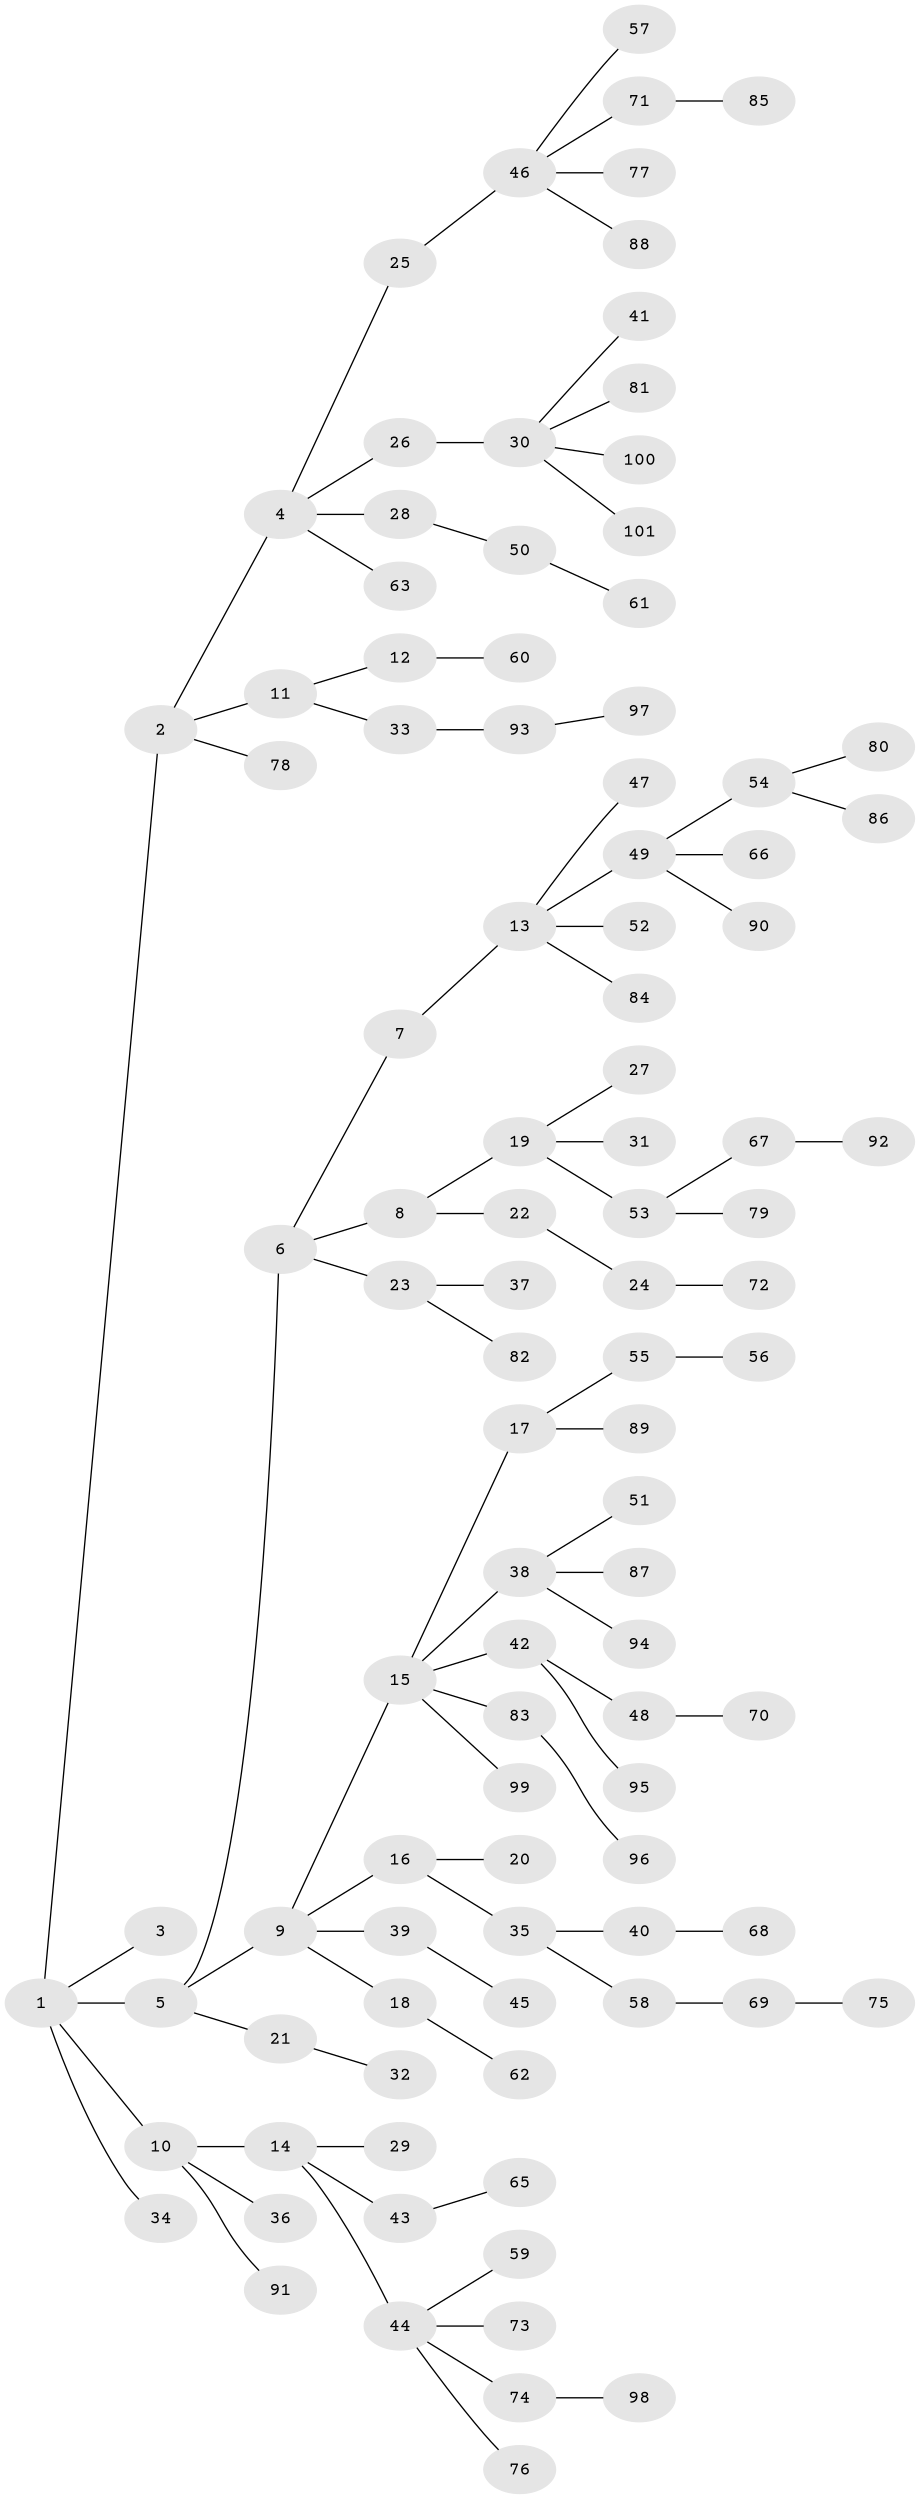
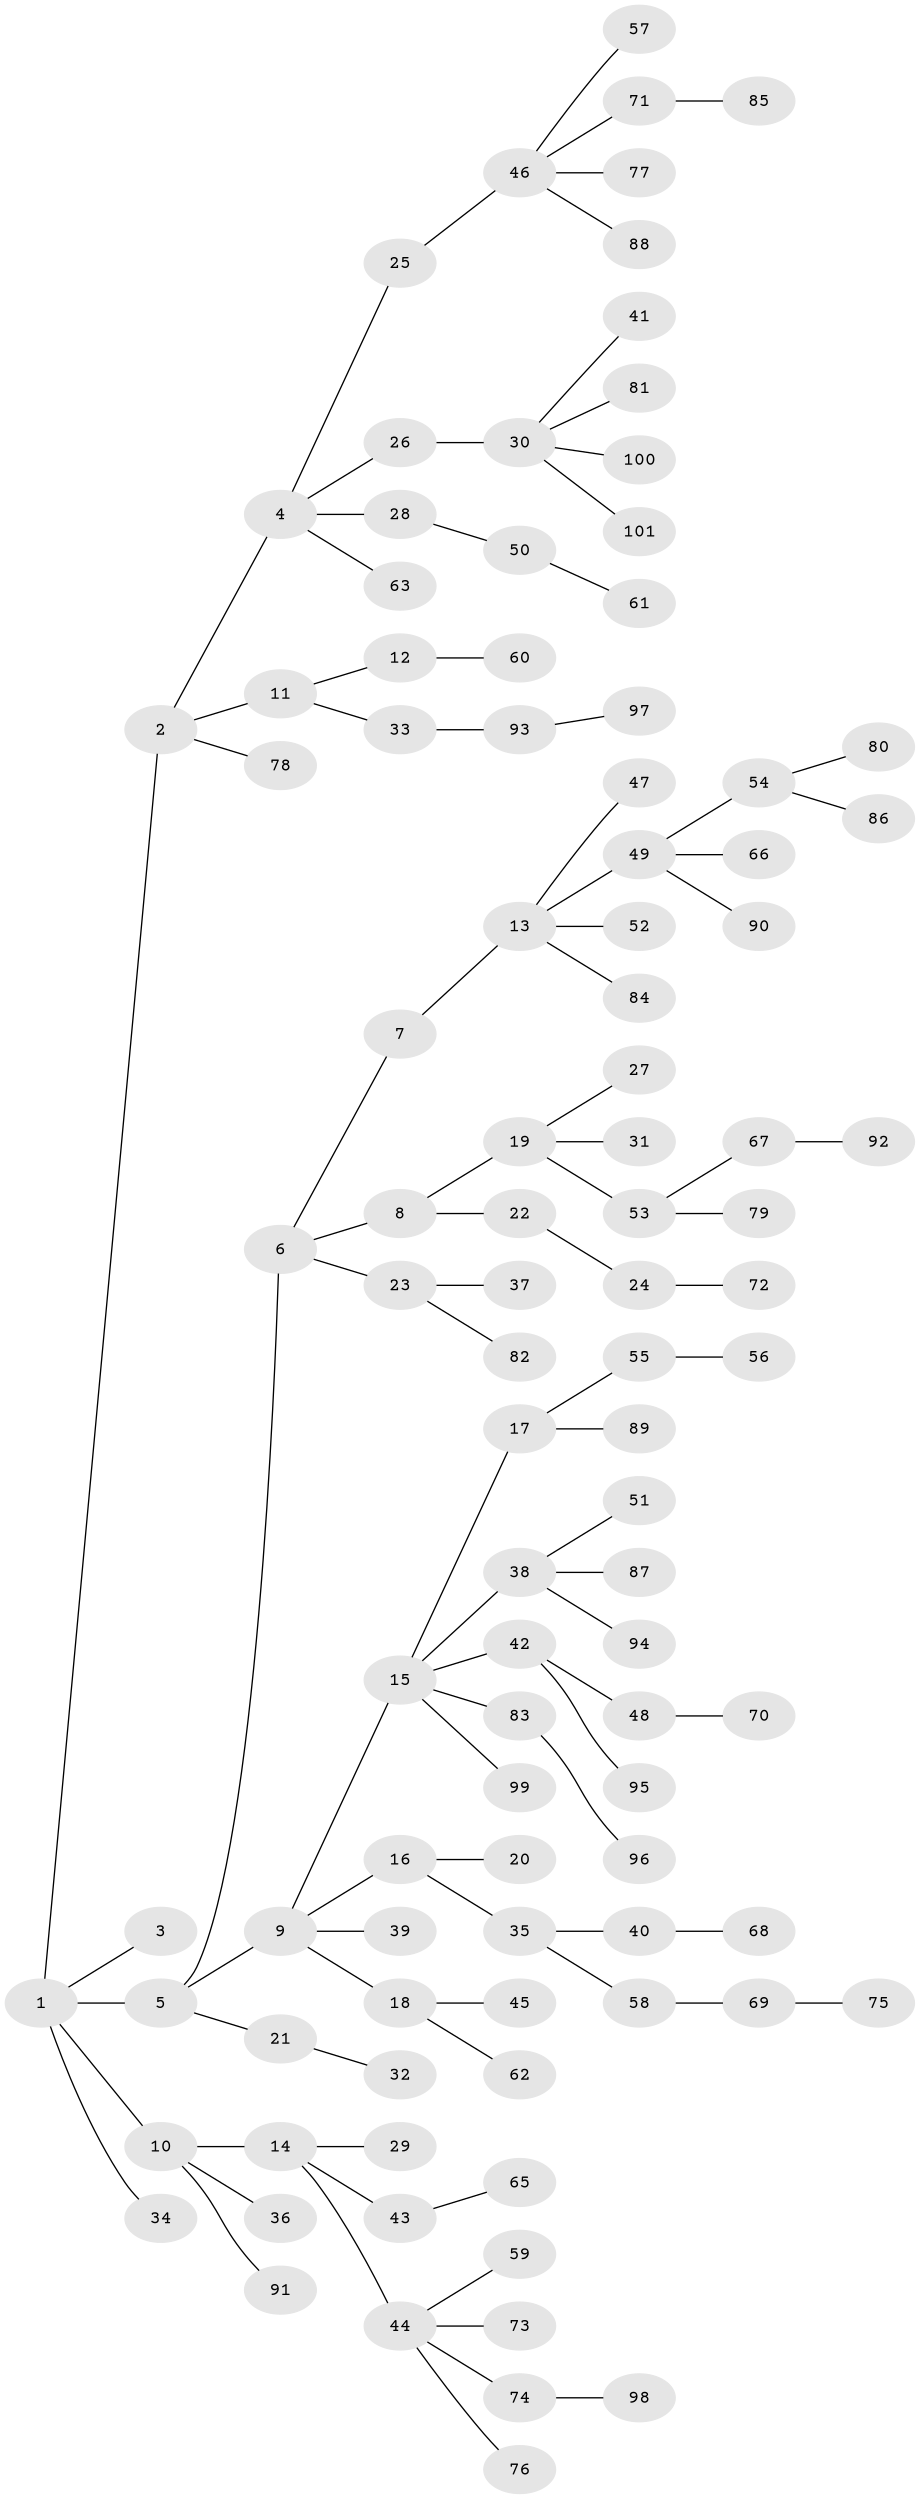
edge "39" -- "45": now "18" -- "45"
